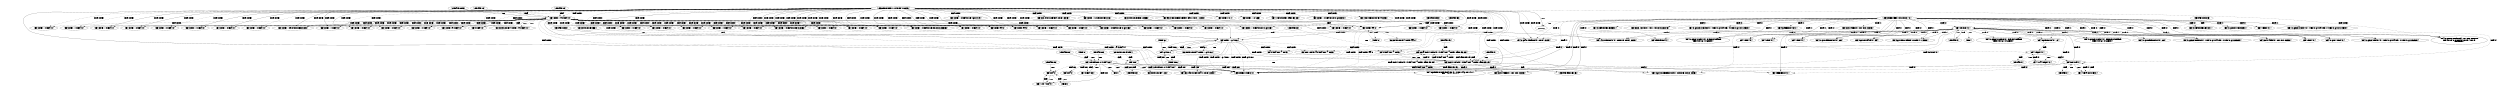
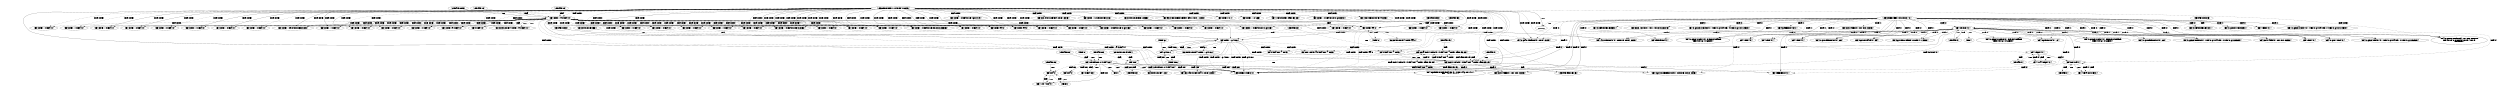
edge "(Call,ip6_ra_control(sk, val))" -> "(Call,inet6_sk(sk))": now "(Call,*np = inet6_sk(sk))" -> "(Call,inet6_sk(sk))"
edge "(Call,sock_net(sk))" -> "(MethodReturn,static int)": removed, label "DDG: sk"
